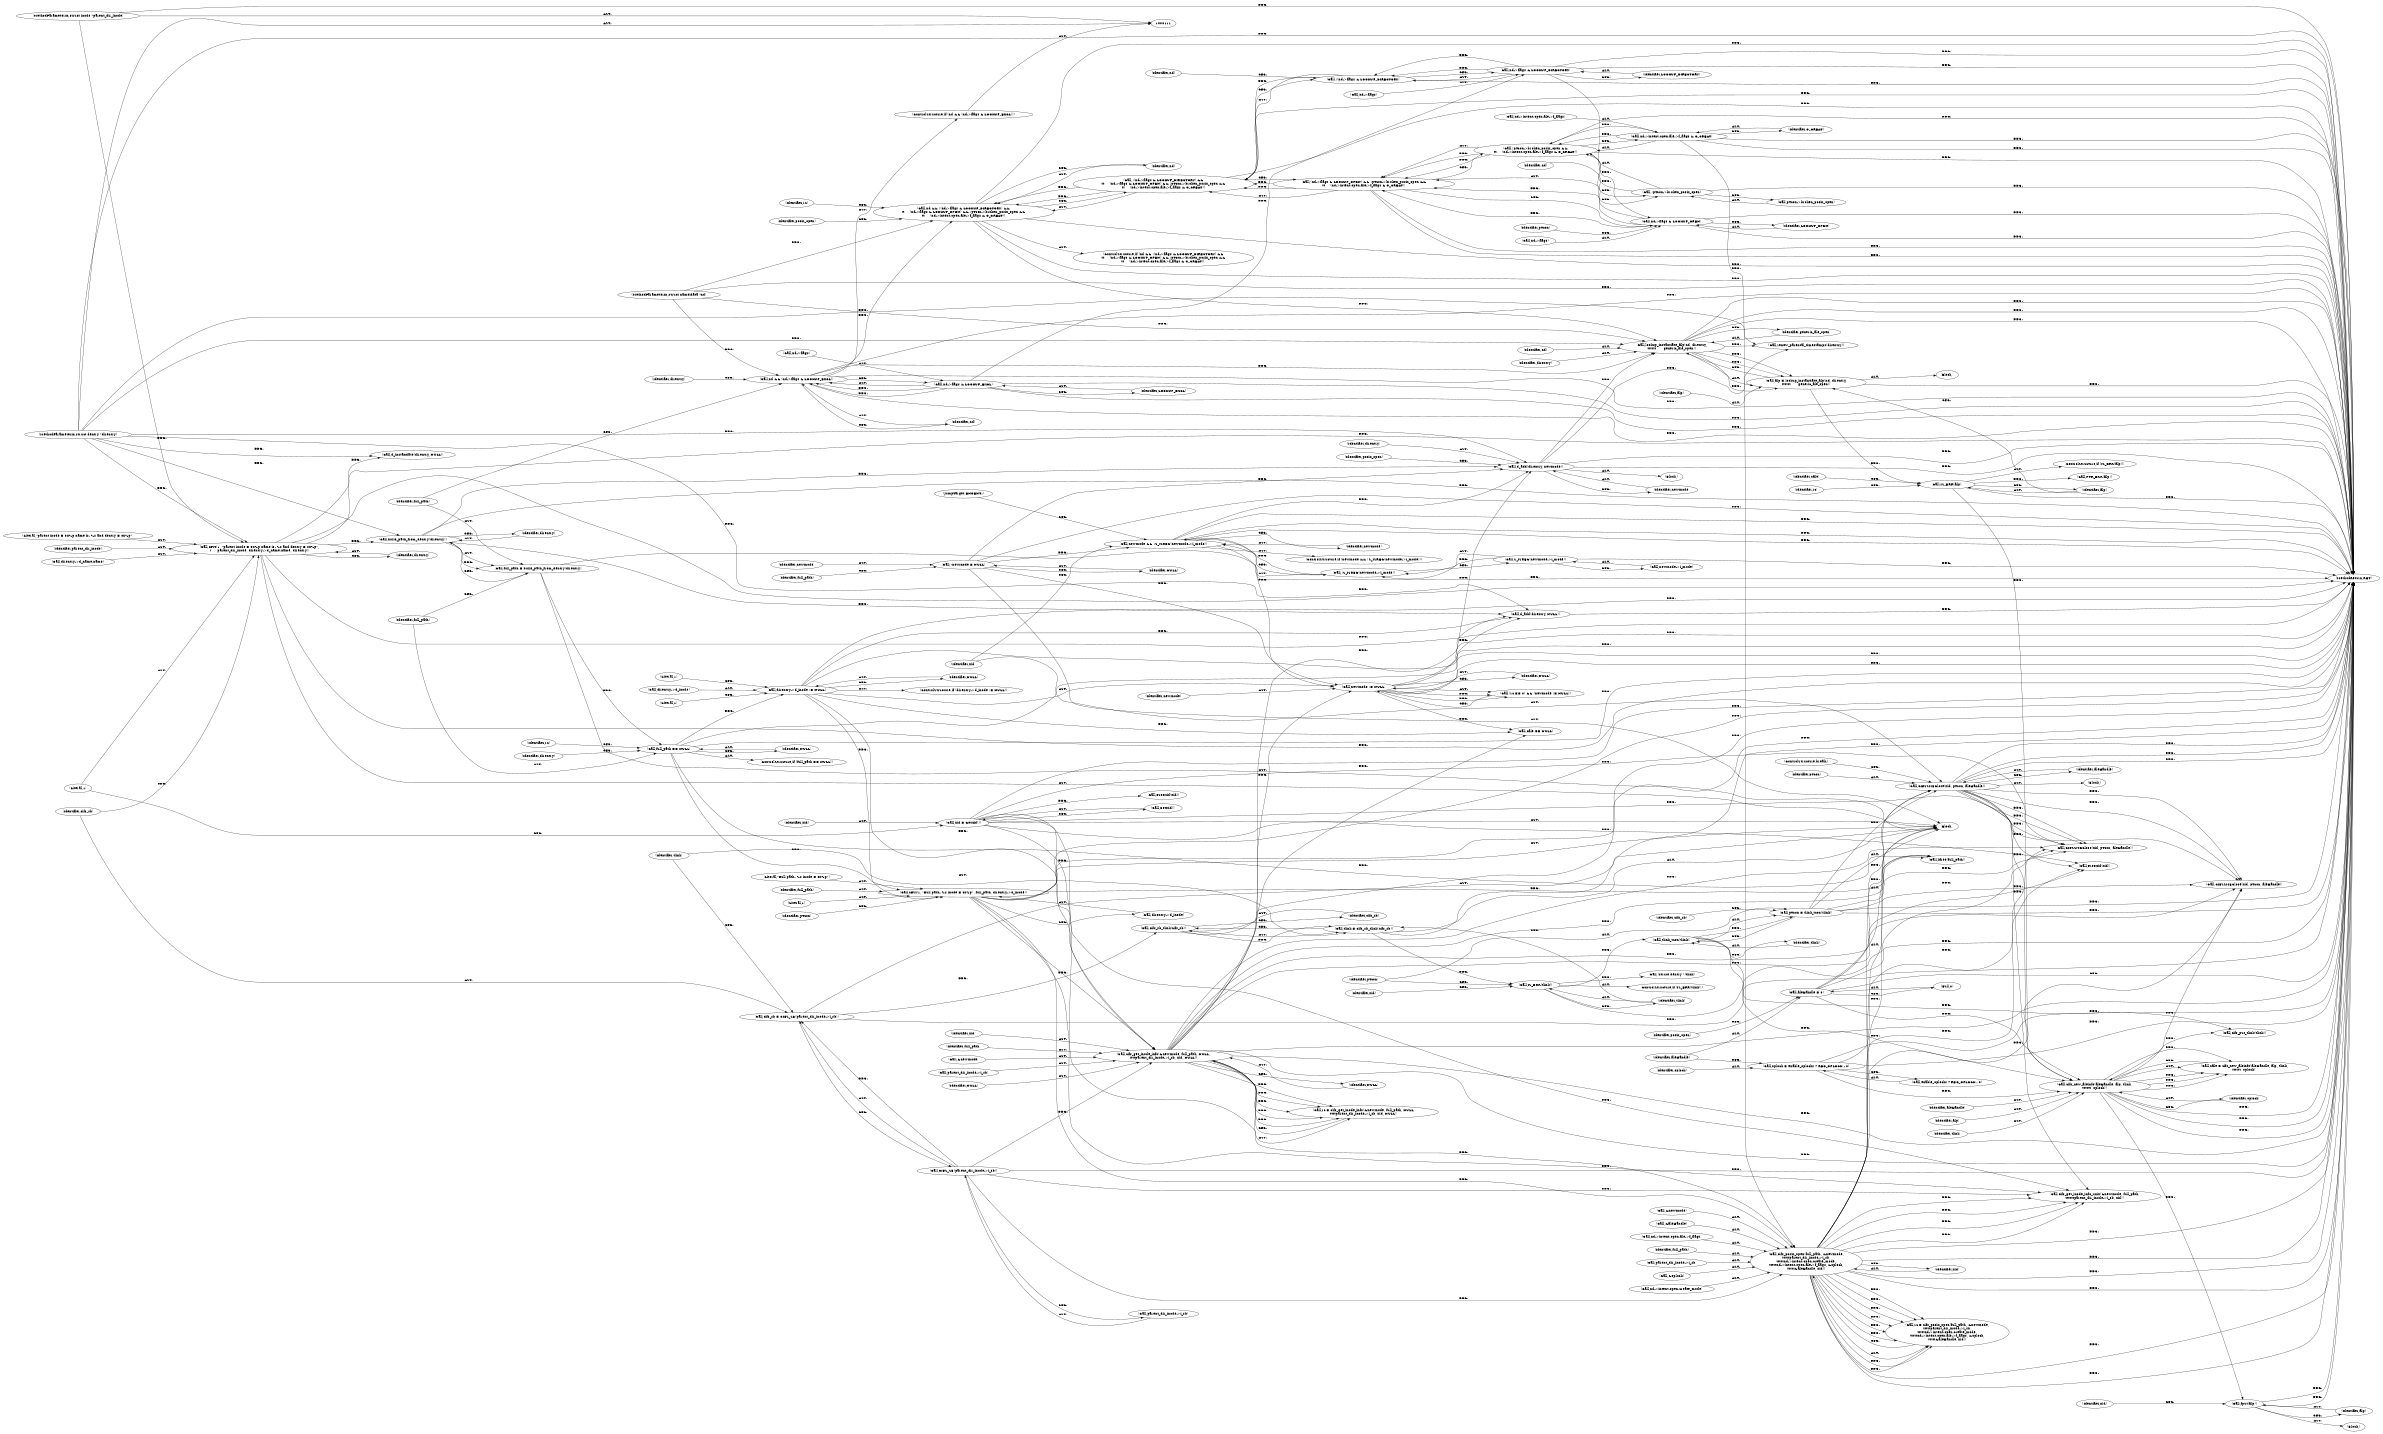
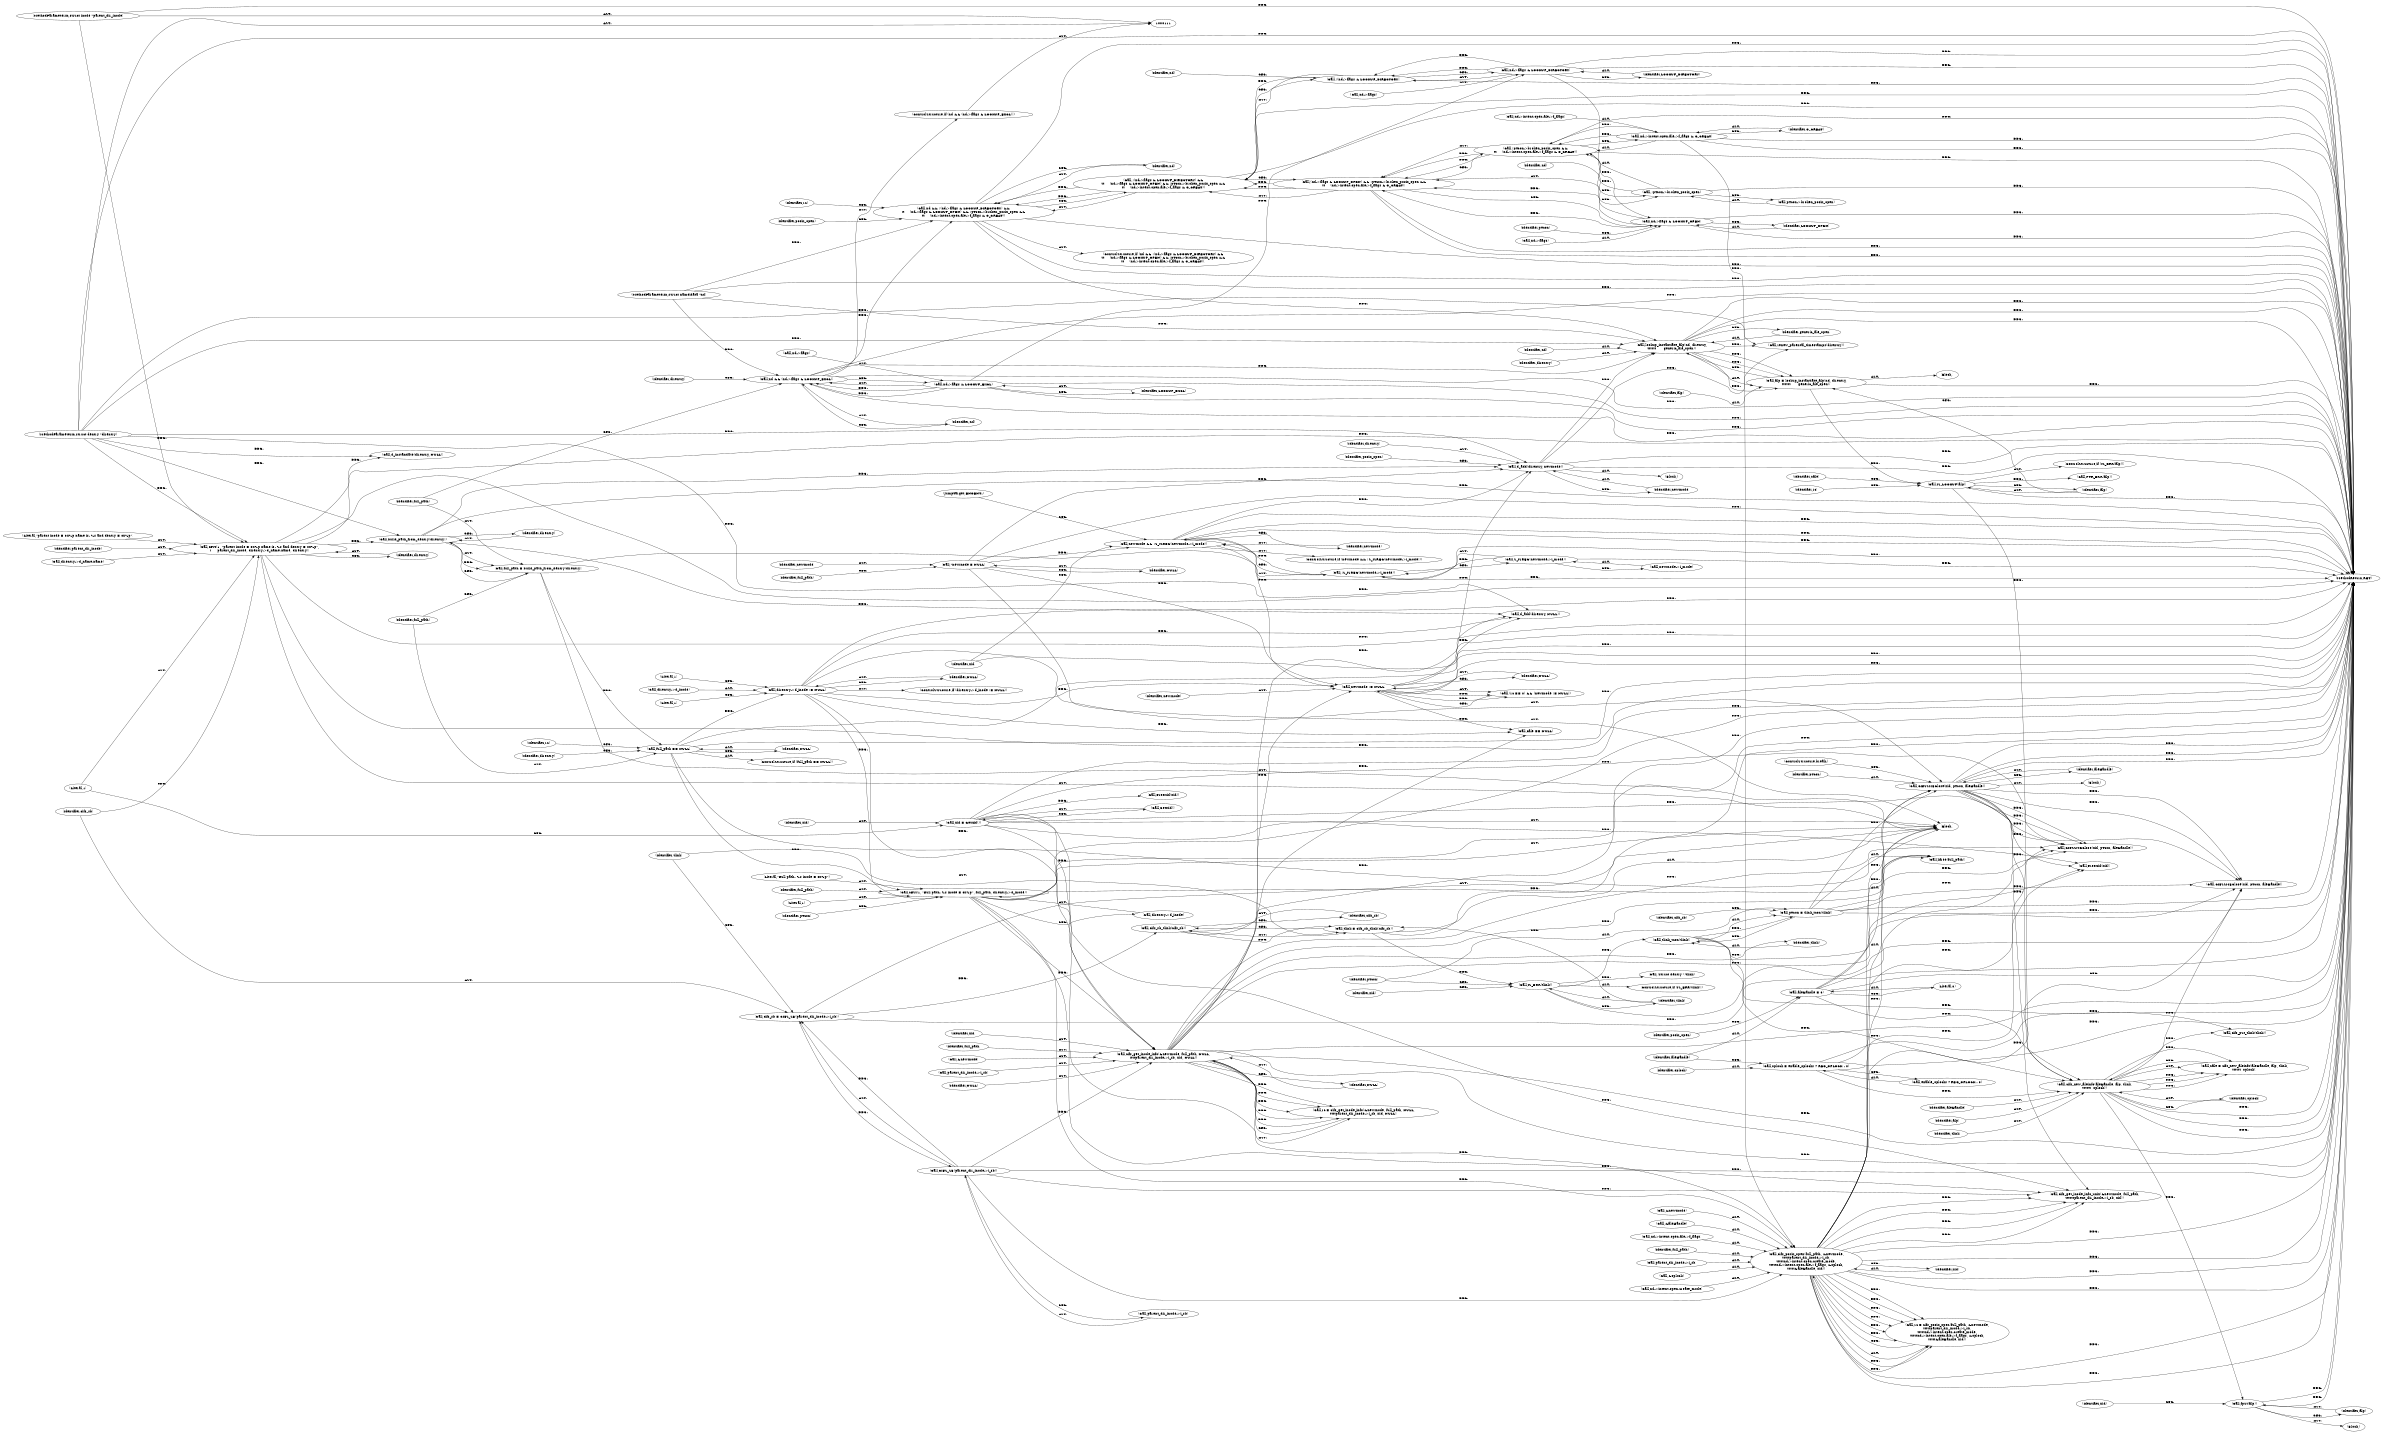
node "(Call,IS_ERR(filp))": label "(Call,IS_ERR(filp))" -> "(Call,IS_LOOKUP(filp))"
edge "(Call,d_add(direntry, NULL))" -> "(MethodReturn,RET)": now "(Call,!S_ISREG(newInode->i_mode))" -> "(MethodReturn,RET)"
edge "(Call,direntry->d_inode != NULL)" -> "(Call,newInode != NULL)": label "AST: " -> "DDG: "
node "(Full,0)": label "(Full,0)" -> "(Literal,0)"
edge "(Call,cifs_sb = CIFS_SB(parent_dir_inode->i_sb))" -> "(Call,CIFS_SB(parent_dir_inode->i_sb))": label "CFG: " -> "DDG: "
